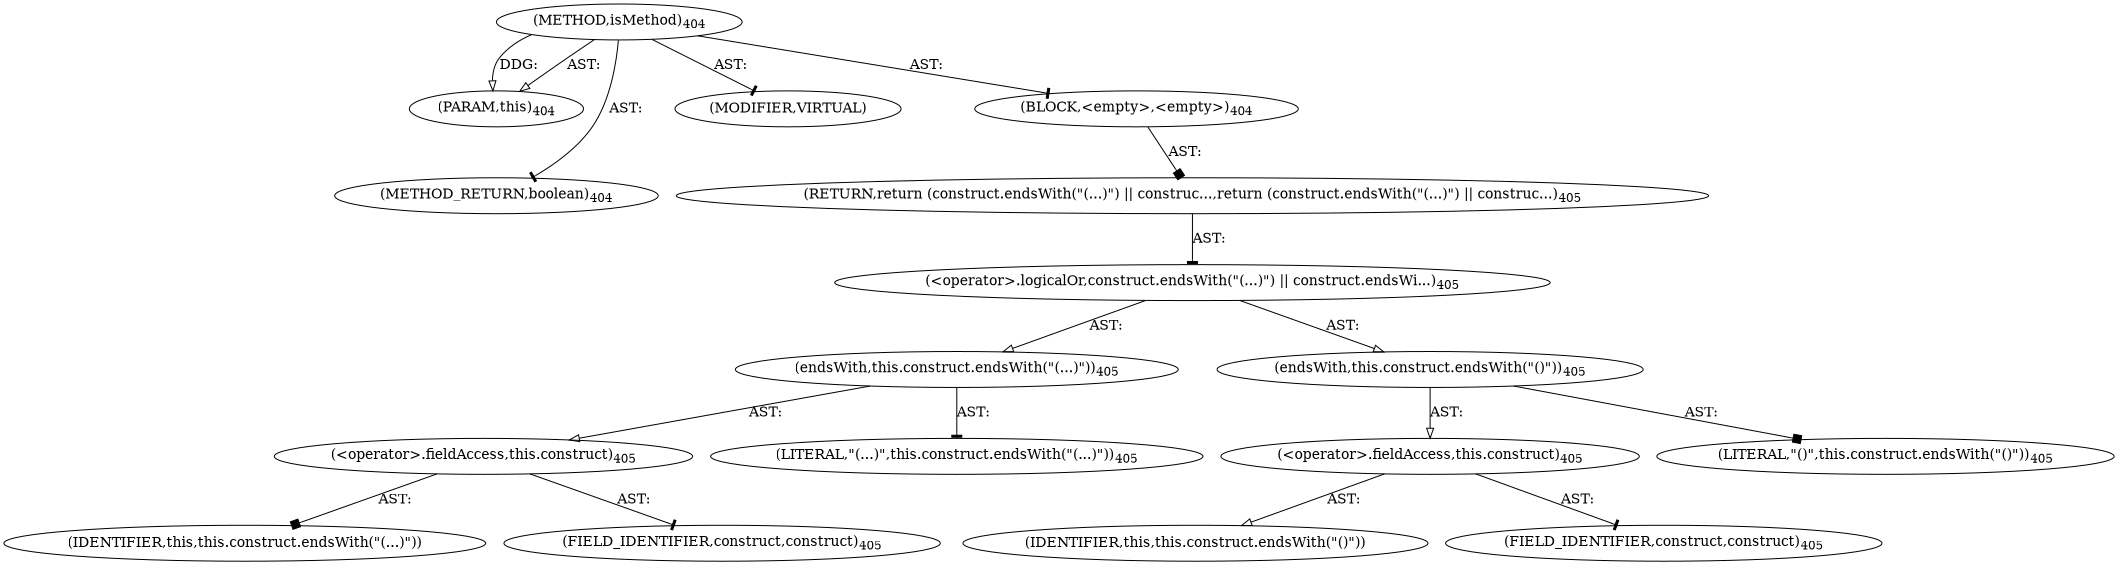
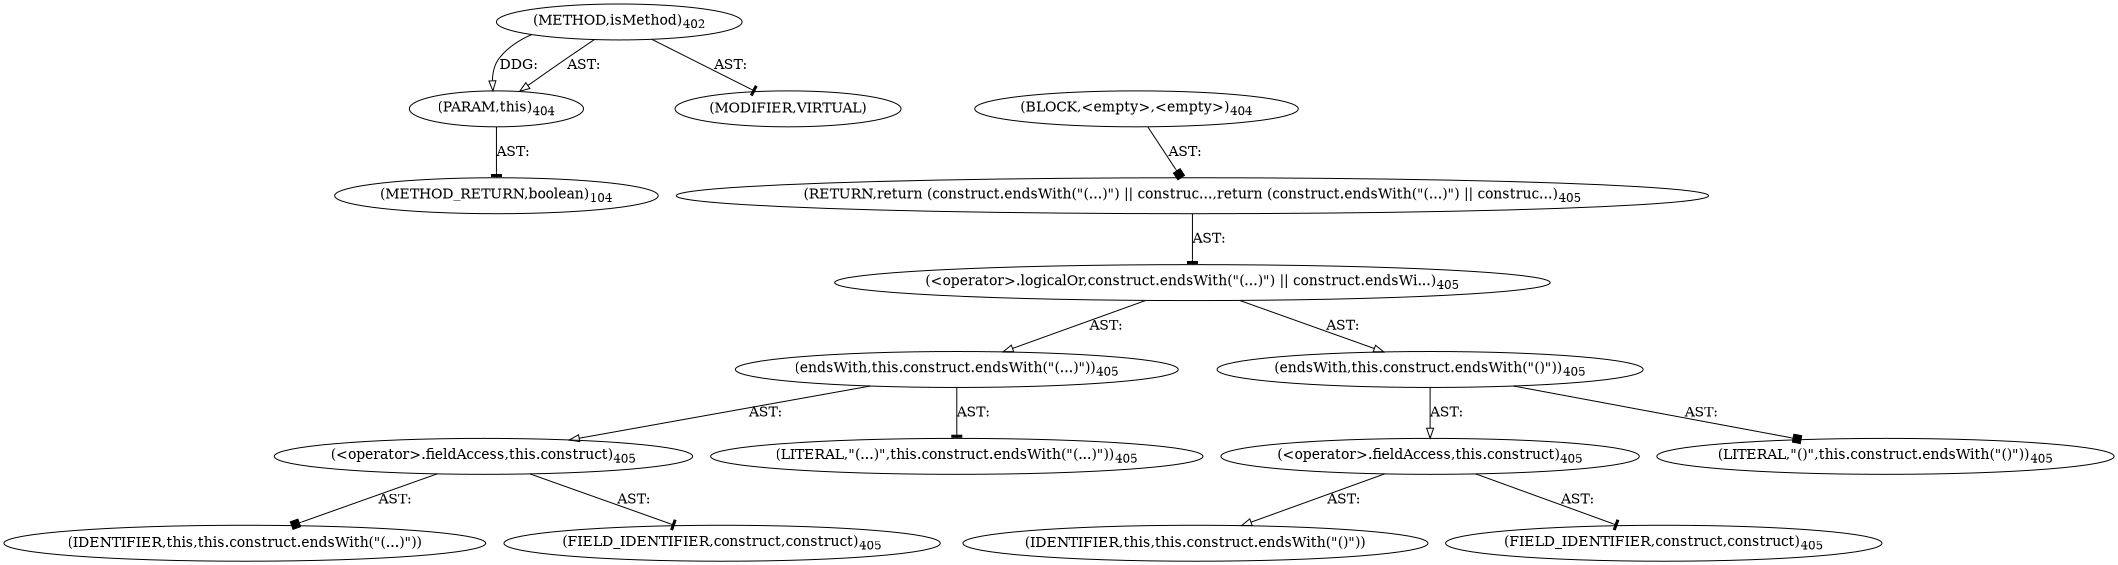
node "(METHOD,isMethod)": text "404" -> "402"
edge "(METHOD,isMethod)" -> "(BLOCK,<empty>,<empty>)": removed, label "AST:"
edge "(METHOD,isMethod)" -> "(METHOD_RETURN,boolean)": now "(PARAM,this)" -> "(METHOD_RETURN,boolean)"
node "(METHOD_RETURN,boolean)": text "404" -> "104"
